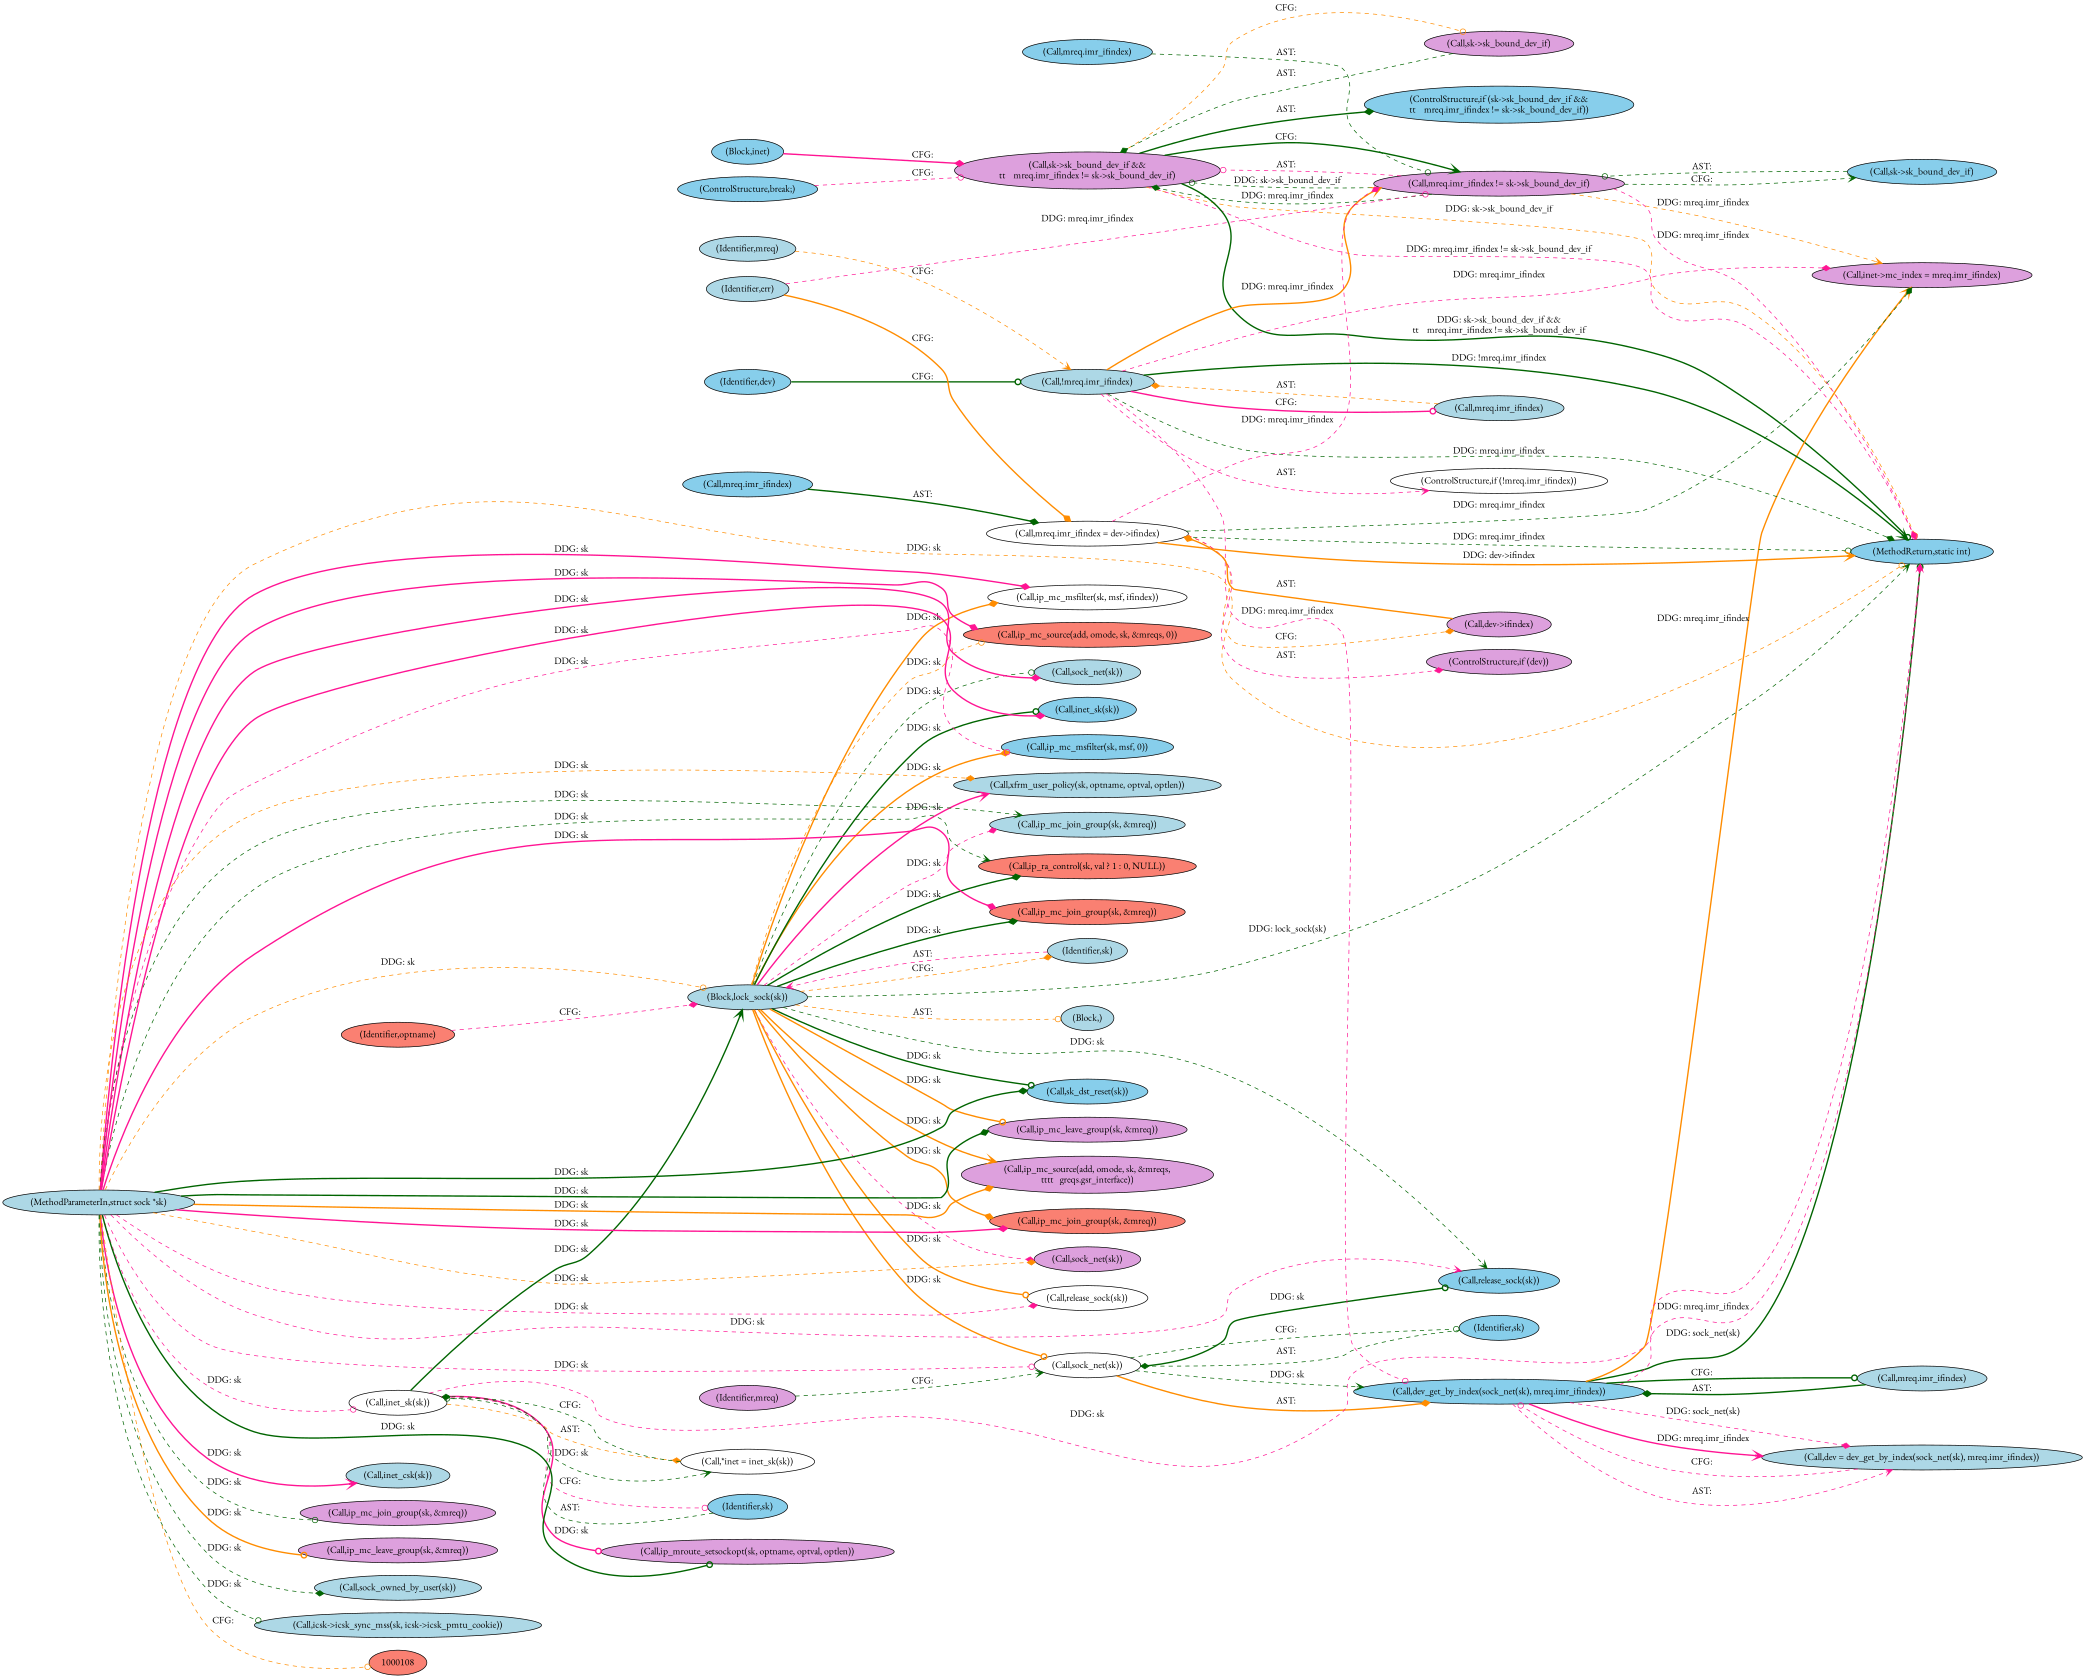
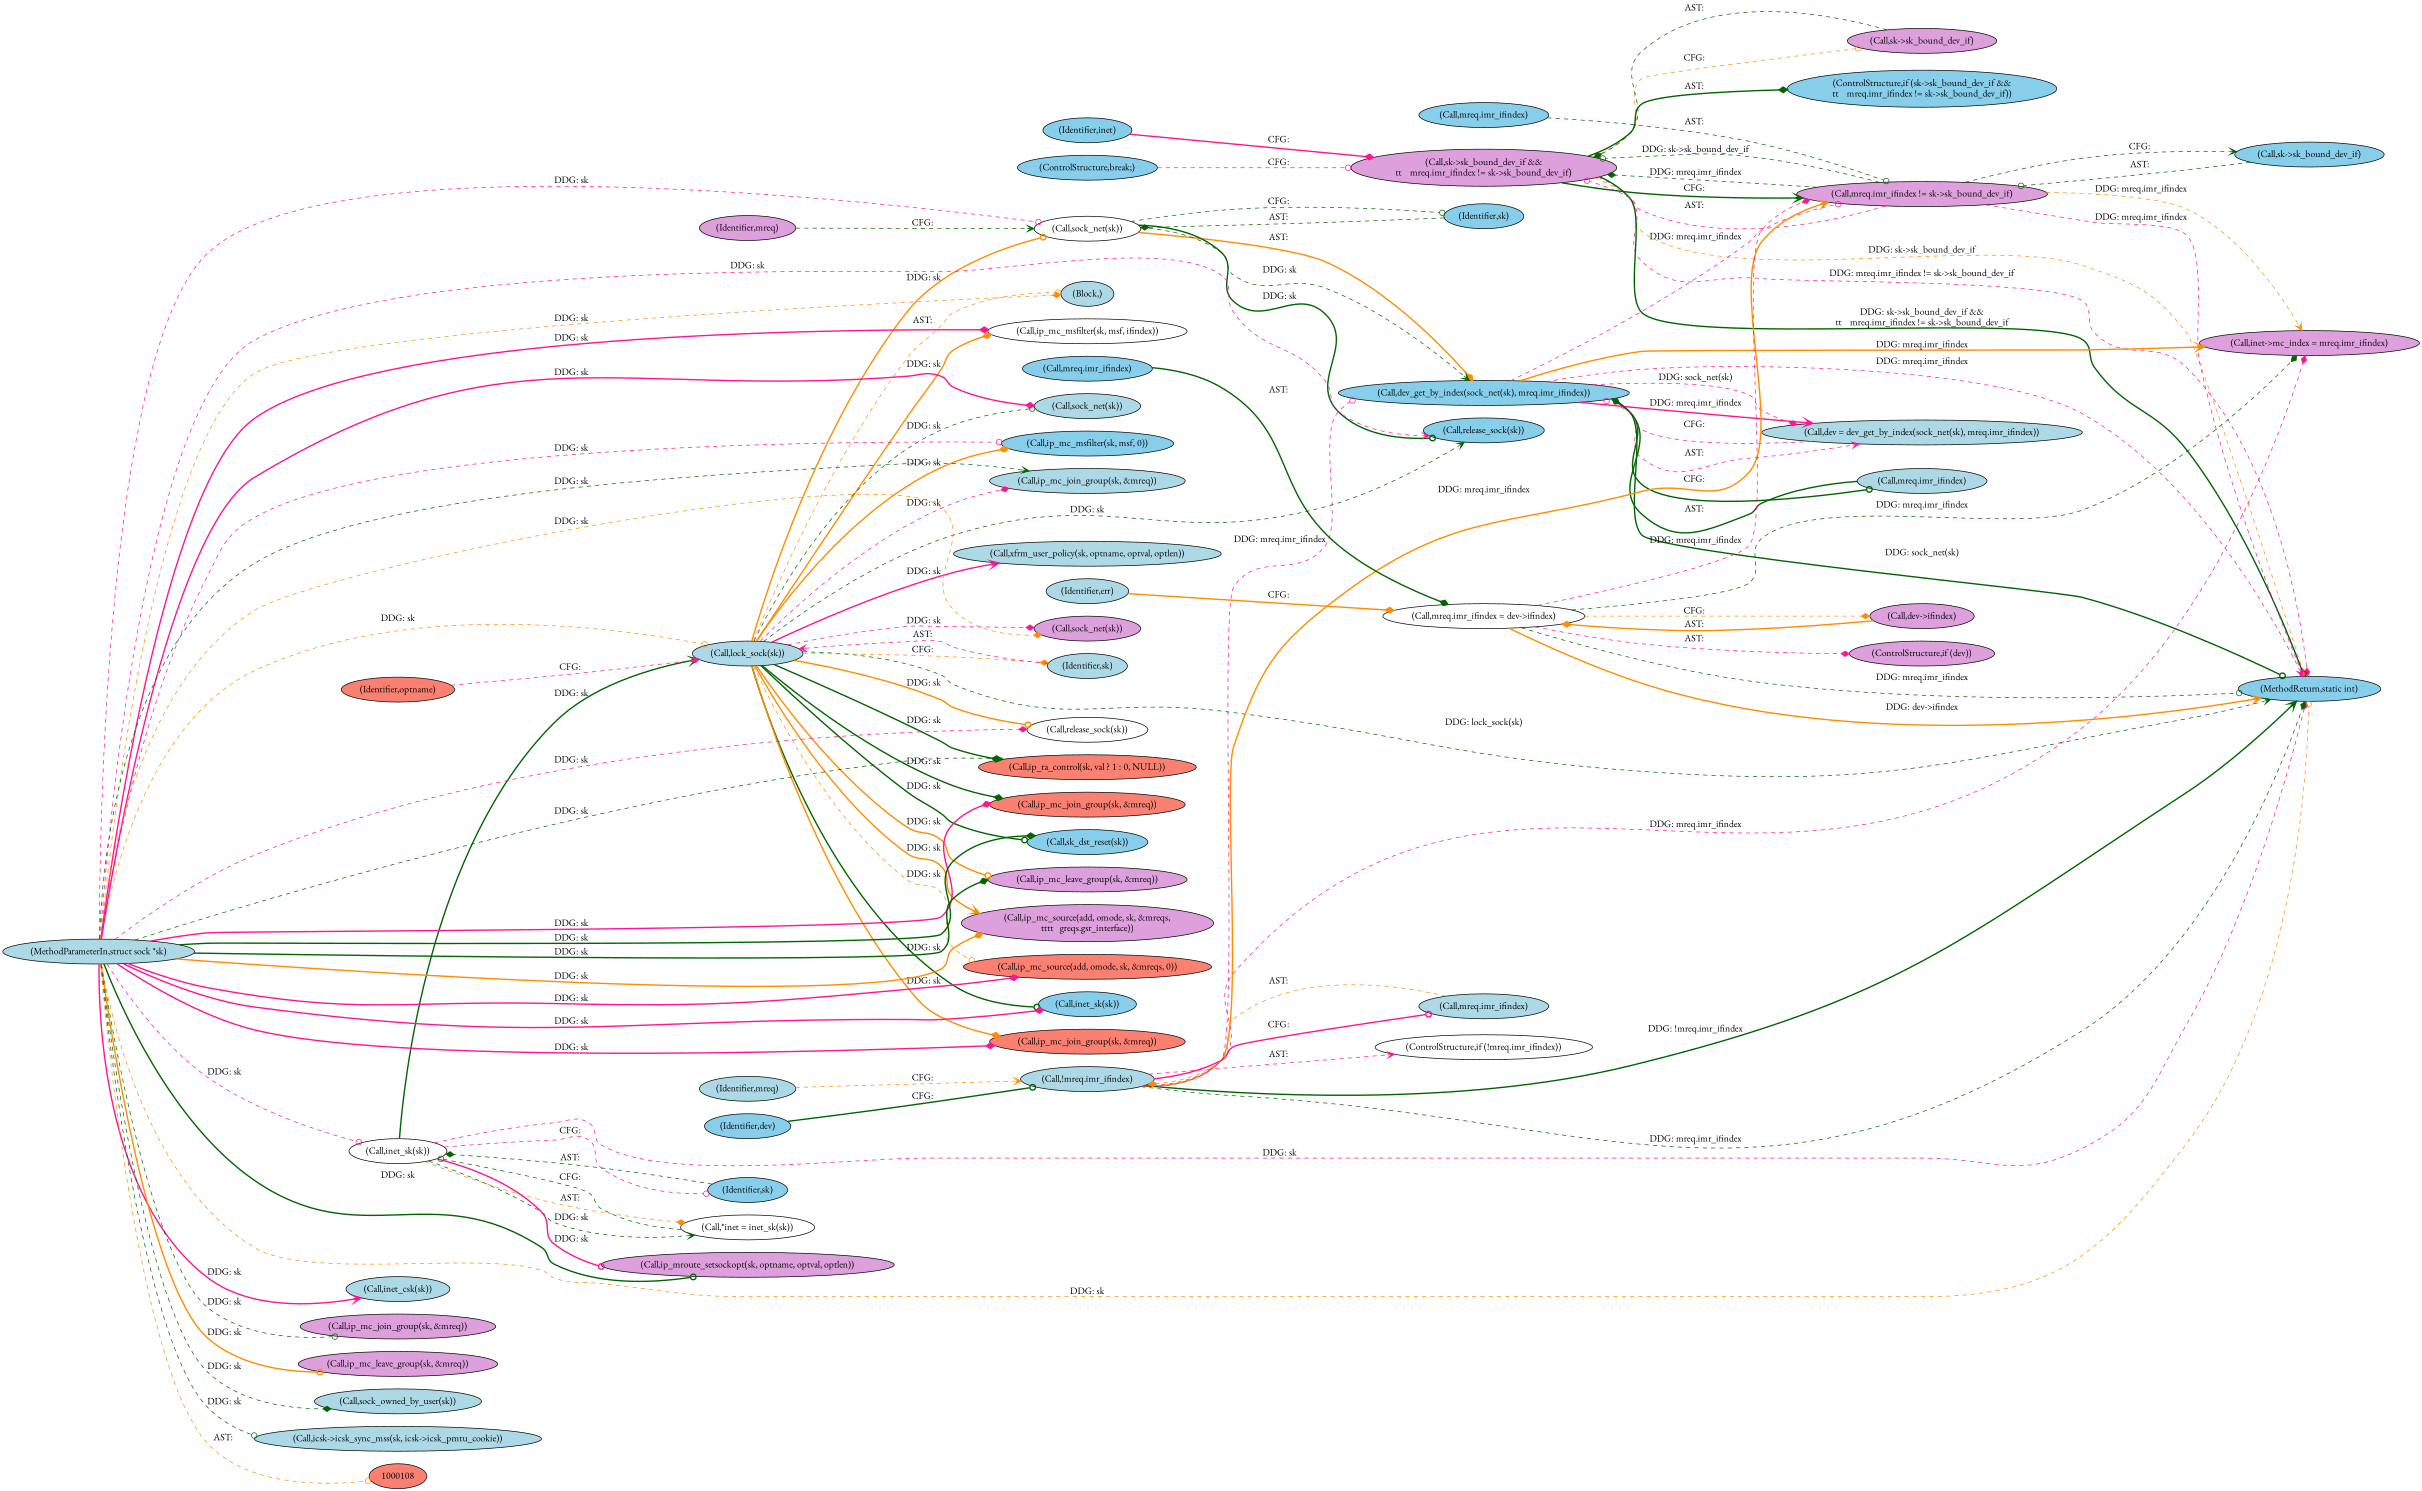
node "(Block,inet)": label "(Block,inet)" -> "(Identifier,inet)"
edge "(Identifier,err)" -> "(Call,mreq.imr_ifindex != sk->sk_bound_dev_if)": now "(Call,dev_get_by_index(sock_net(sk), mreq.imr_ifindex))" -> "(Call,mreq.imr_ifindex != sk->sk_bound_dev_if)"
edge "(MethodParameterIn,struct sock *sk)" -> "(Call,xfrm_user_policy(sk, optname, optval, optlen))": now "(MethodParameterIn,struct sock *sk)" -> "(Block,)"
node "(Block,lock_sock(sk))": label "(Block,lock_sock(sk))" -> "(Call,lock_sock(sk))"
edge "(MethodParameterIn,struct sock *sk)" -> "1000108": label "CFG: " -> "AST: "
